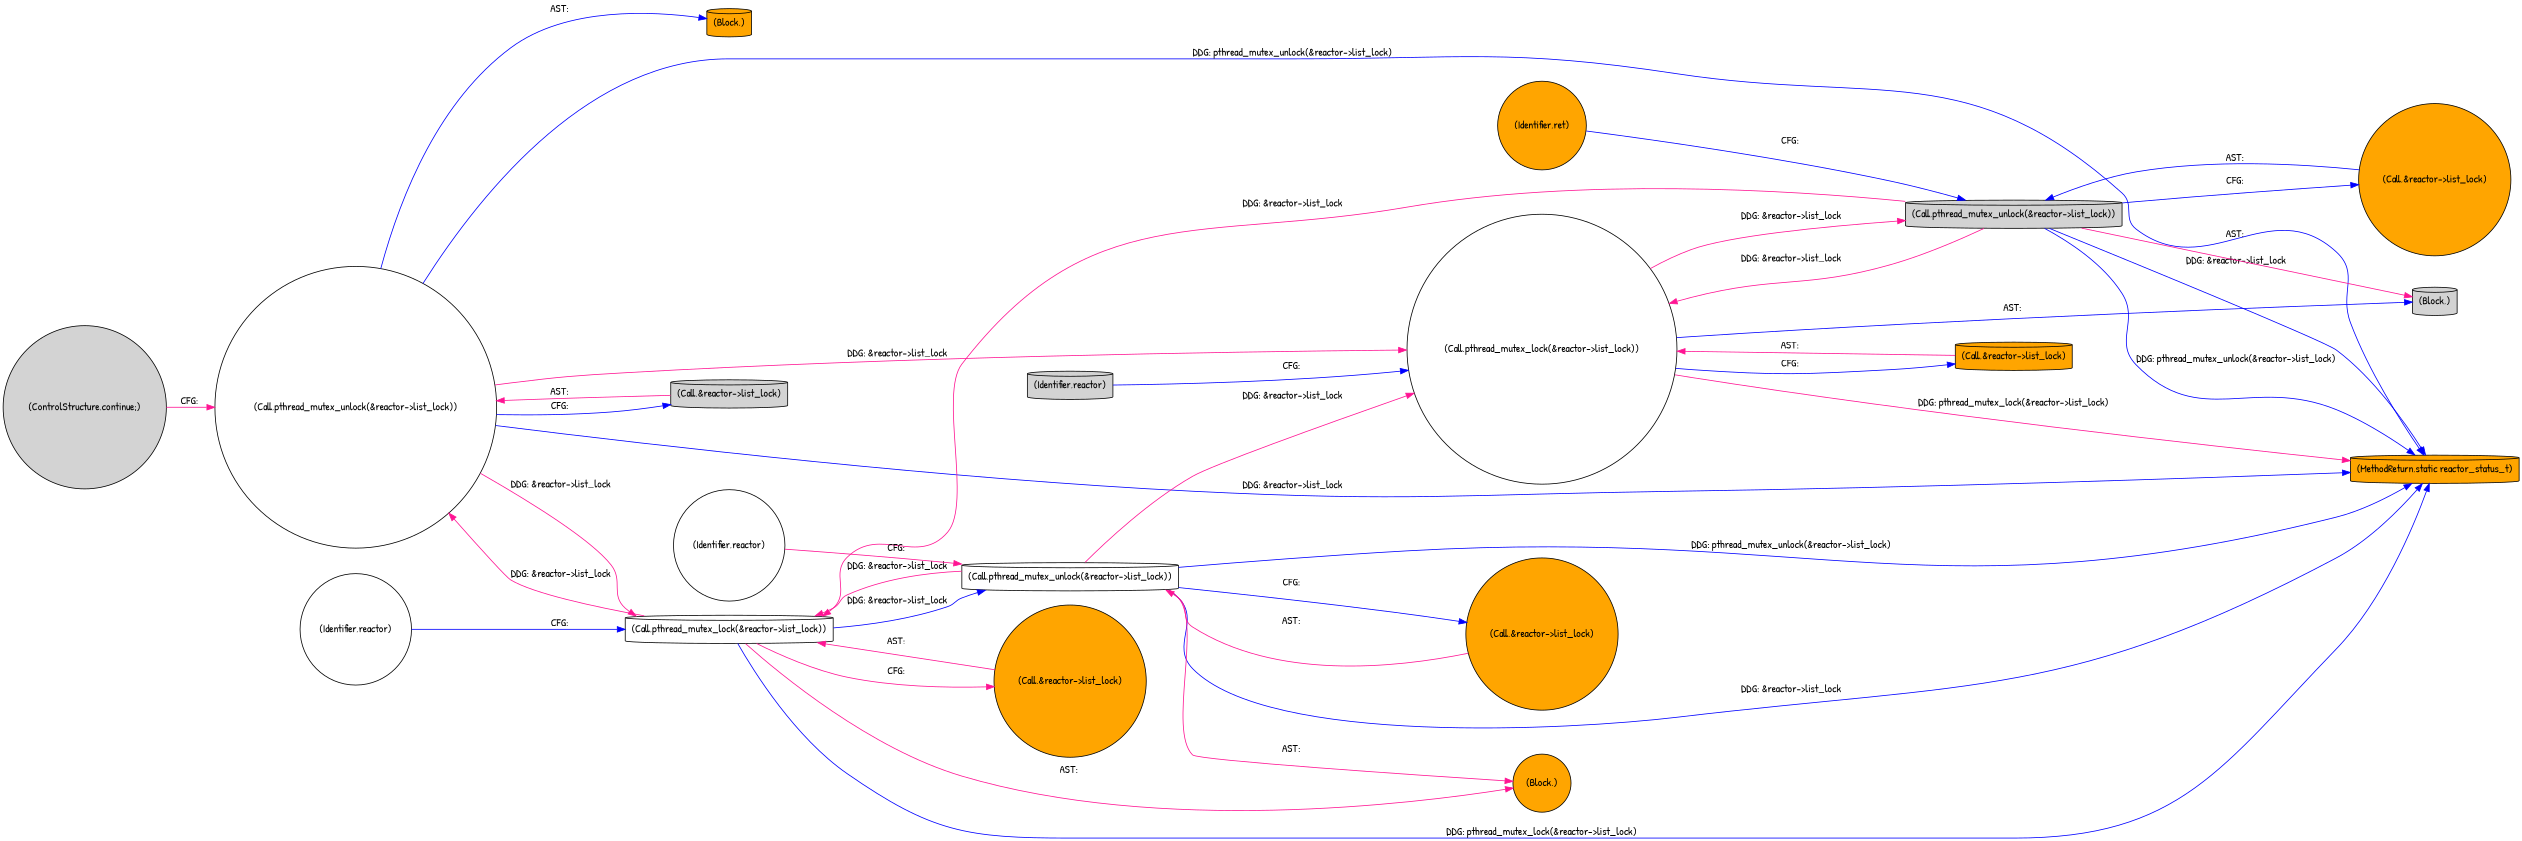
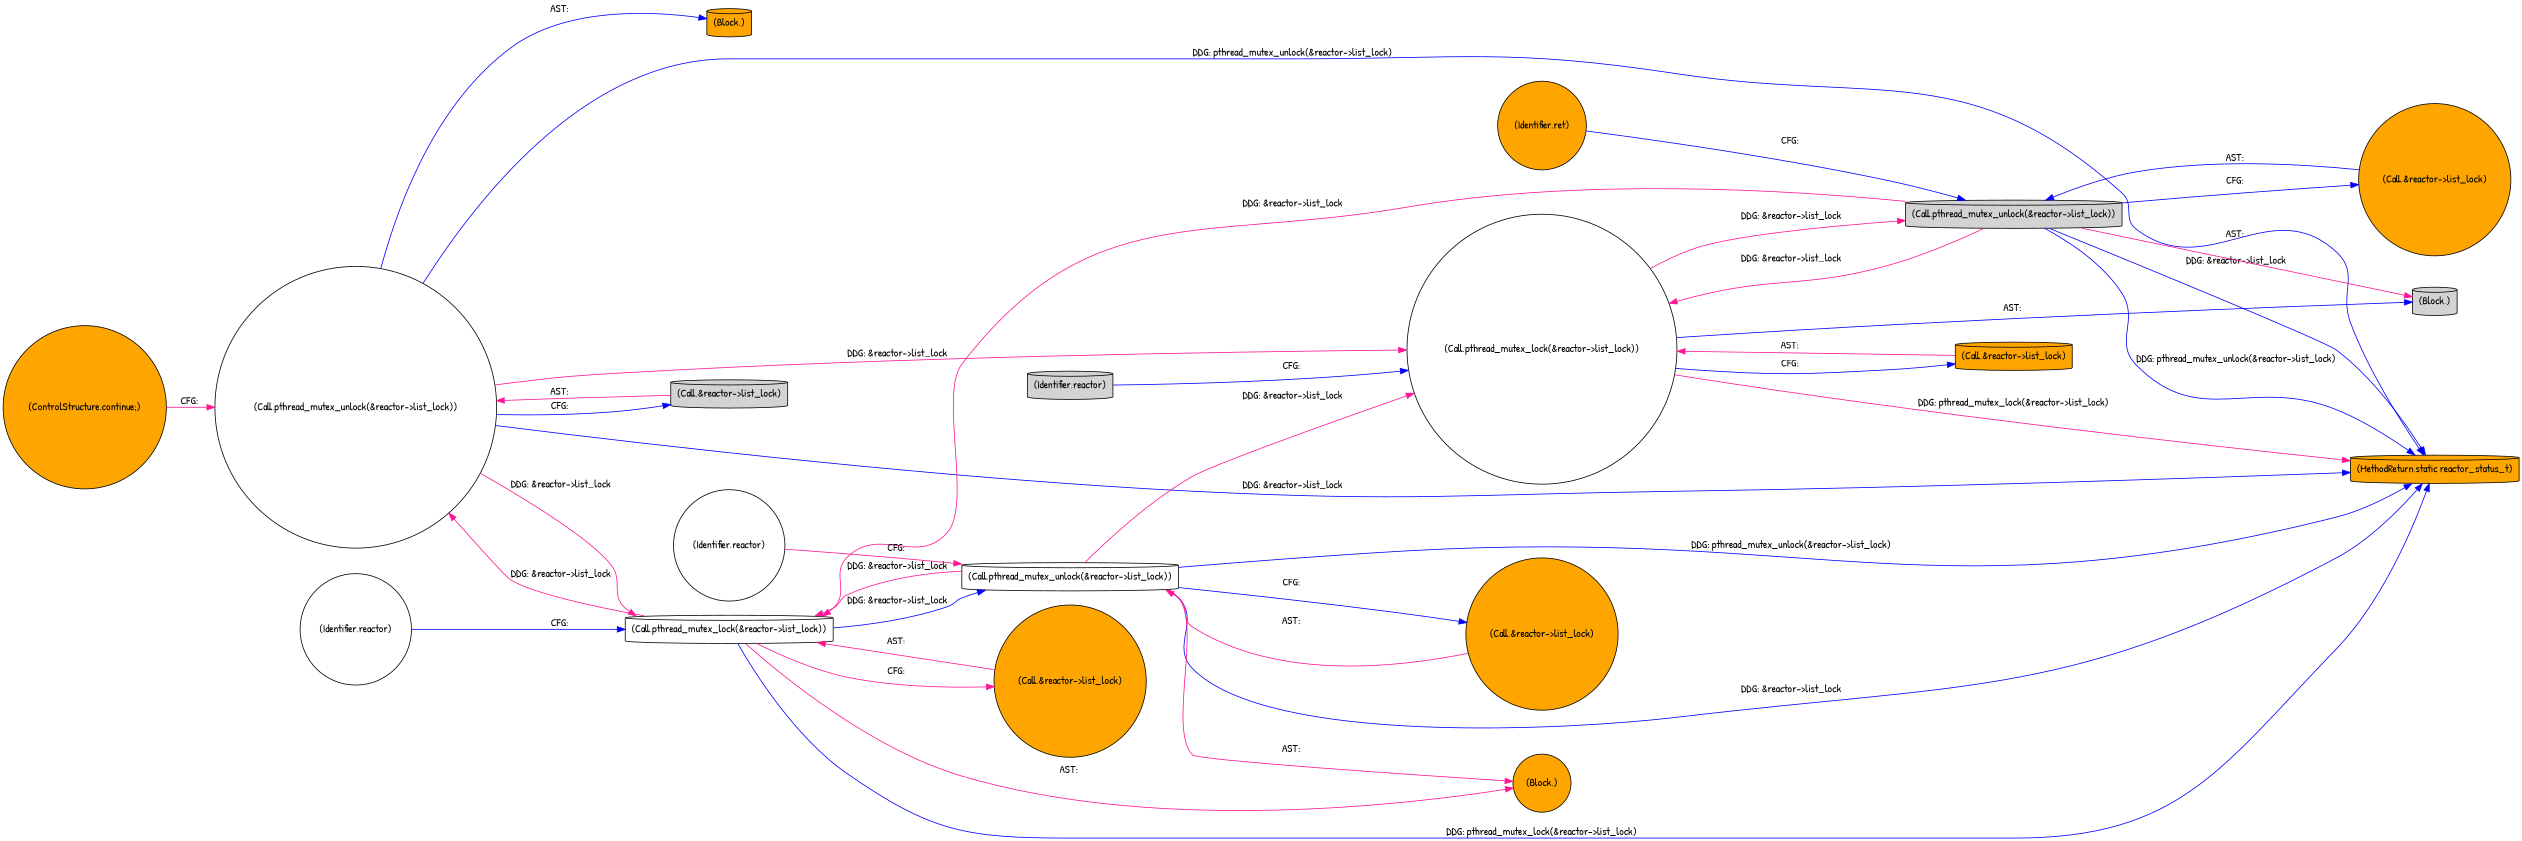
node "(ControlStructure,continue;)": fillcolor lightgrey -> orange
